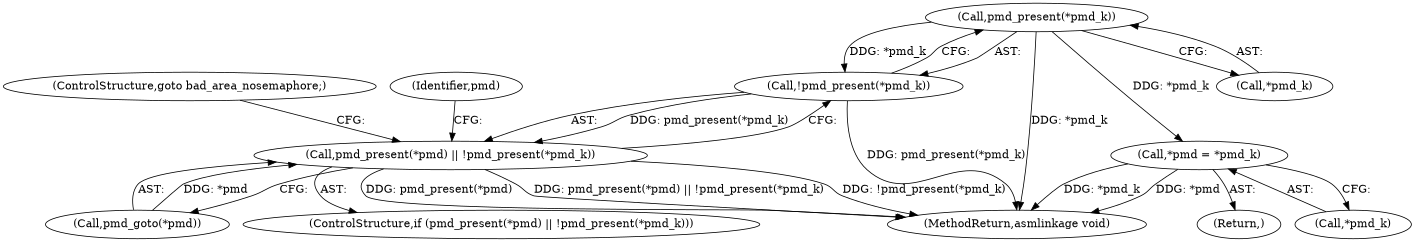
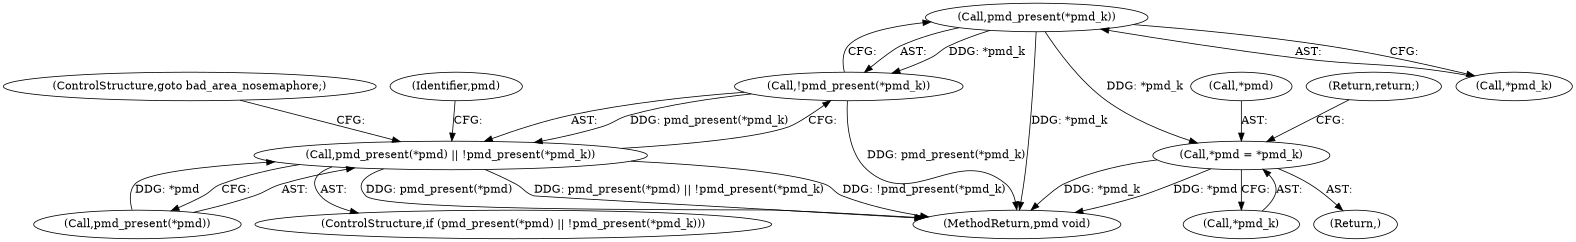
node "(Call,*pmd)": added
node "(Return,return;)": added
node "(Call,pmd_goto(*pmd))": label "(Call,pmd_goto(*pmd))" -> "(Call,pmd_present(*pmd))"
node "(MethodReturn,asmlinkage void)": label "(MethodReturn,asmlinkage void)" -> "(MethodReturn,pmd void)"
